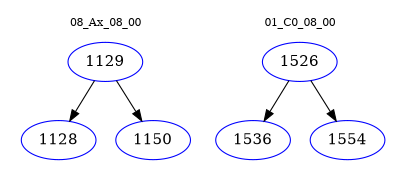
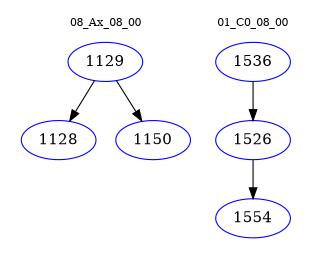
edge "1526" -> "1536": reversed
